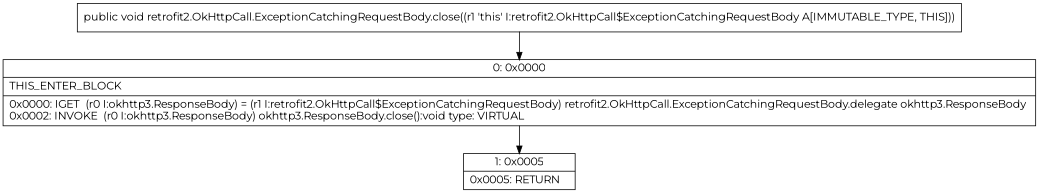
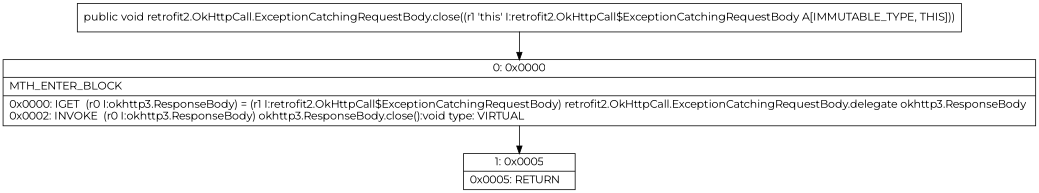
node "0: 0x0000": text "THIS_ENTER_BLOCK" -> "MTH_ENTER_BLOCK"
